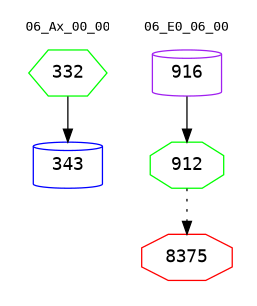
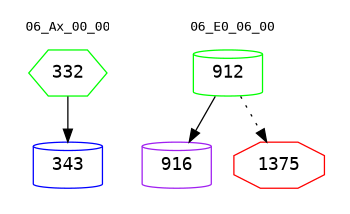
edge "916" -> "912": reversed
node "912": shape octagon -> cylinder
node "8375": label "8375" -> "1375"
